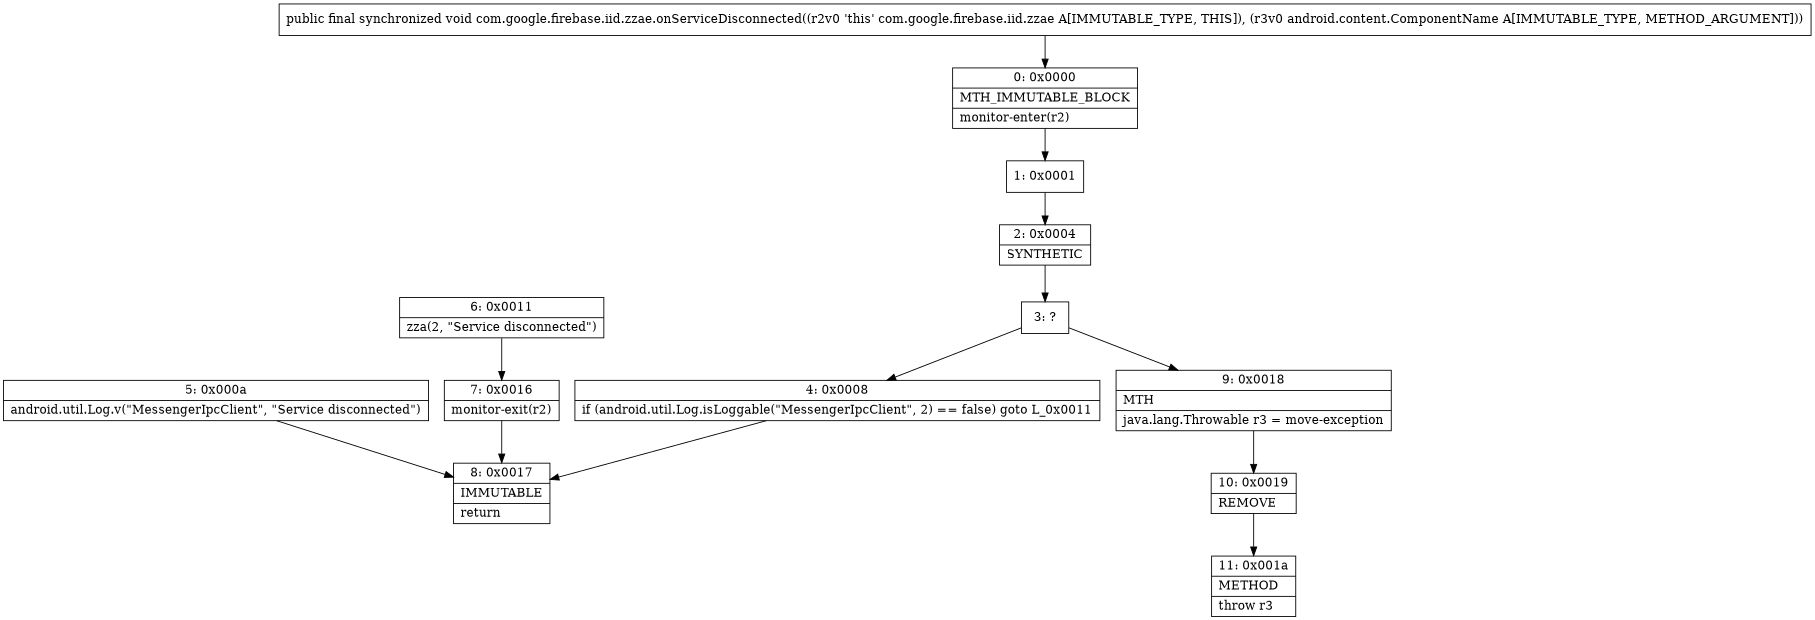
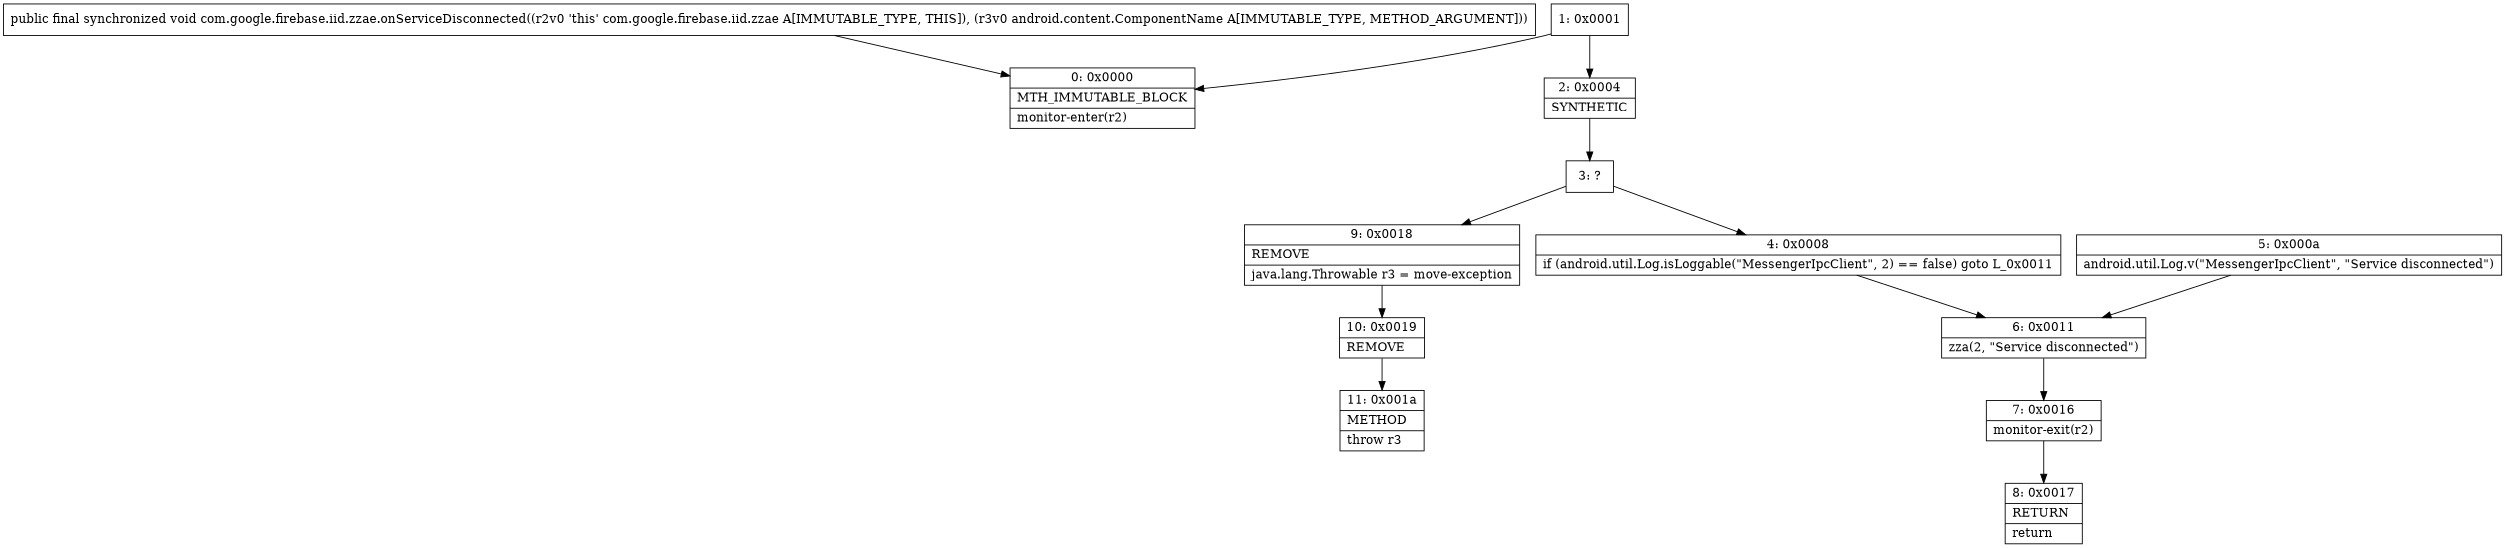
edge "0: 0x0000" -> "1: 0x0001": reversed
node "9: 0x0018": text "MTH" -> "REMOVE"
edge "5: 0x000a" -> "8: 0x0017": now "5: 0x000a" -> "6: 0x0011"
edge "4: 0x0008" -> "8: 0x0017": now "4: 0x0008" -> "6: 0x0011"
node "8: 0x0017": text "IMMUTABLE" -> "RETURN"
